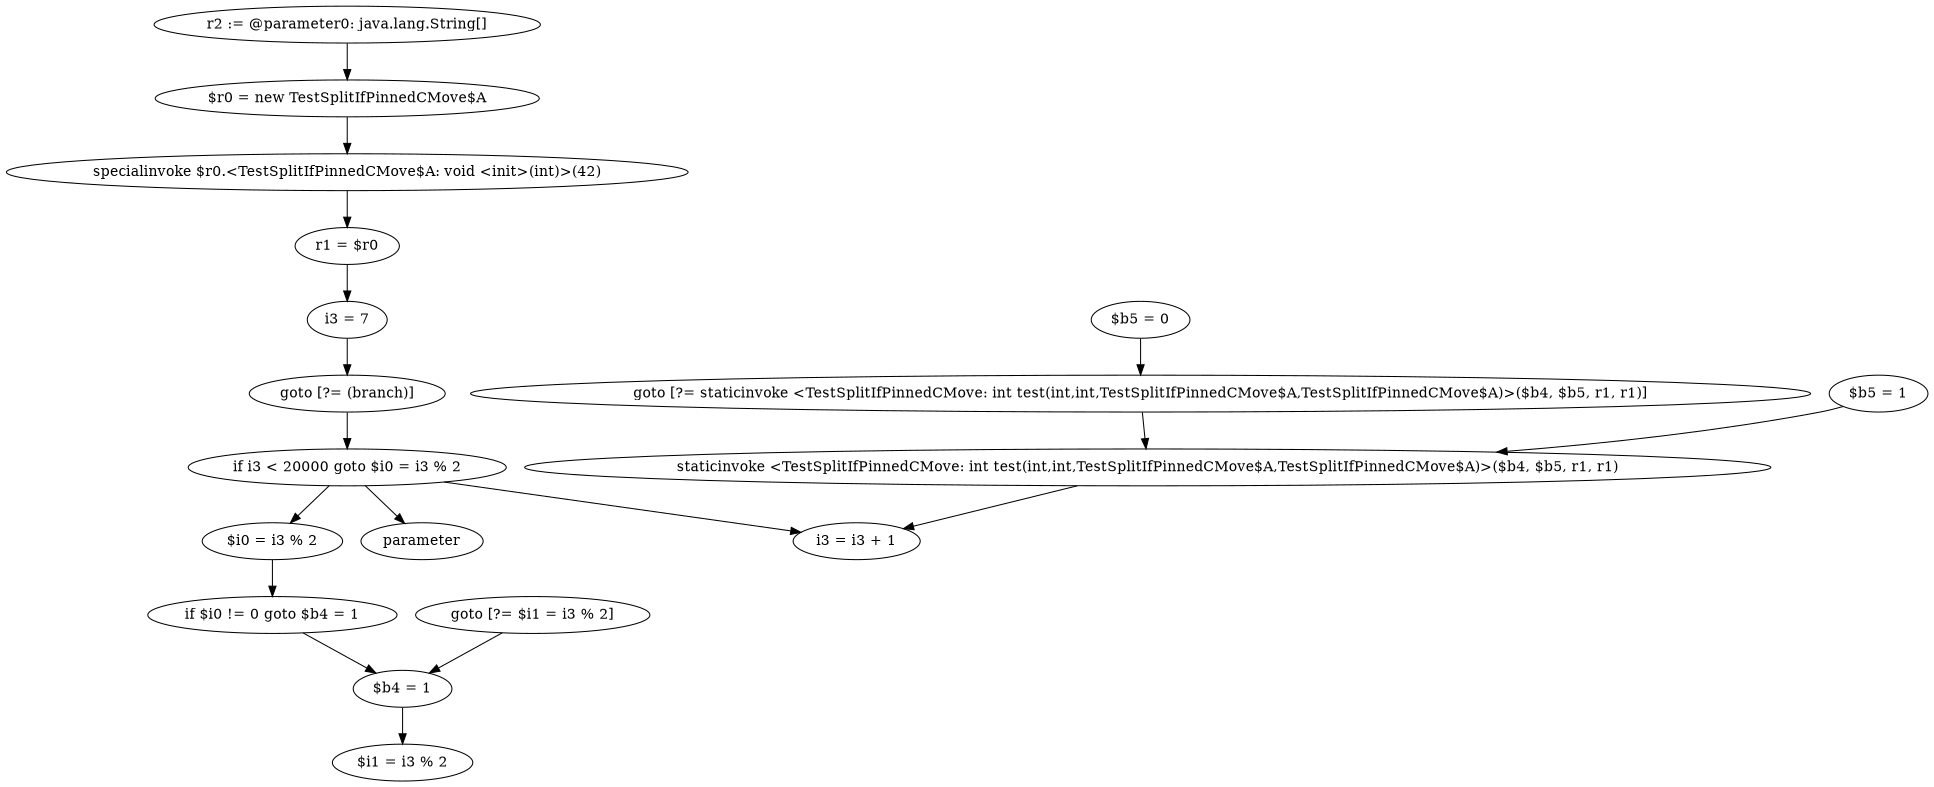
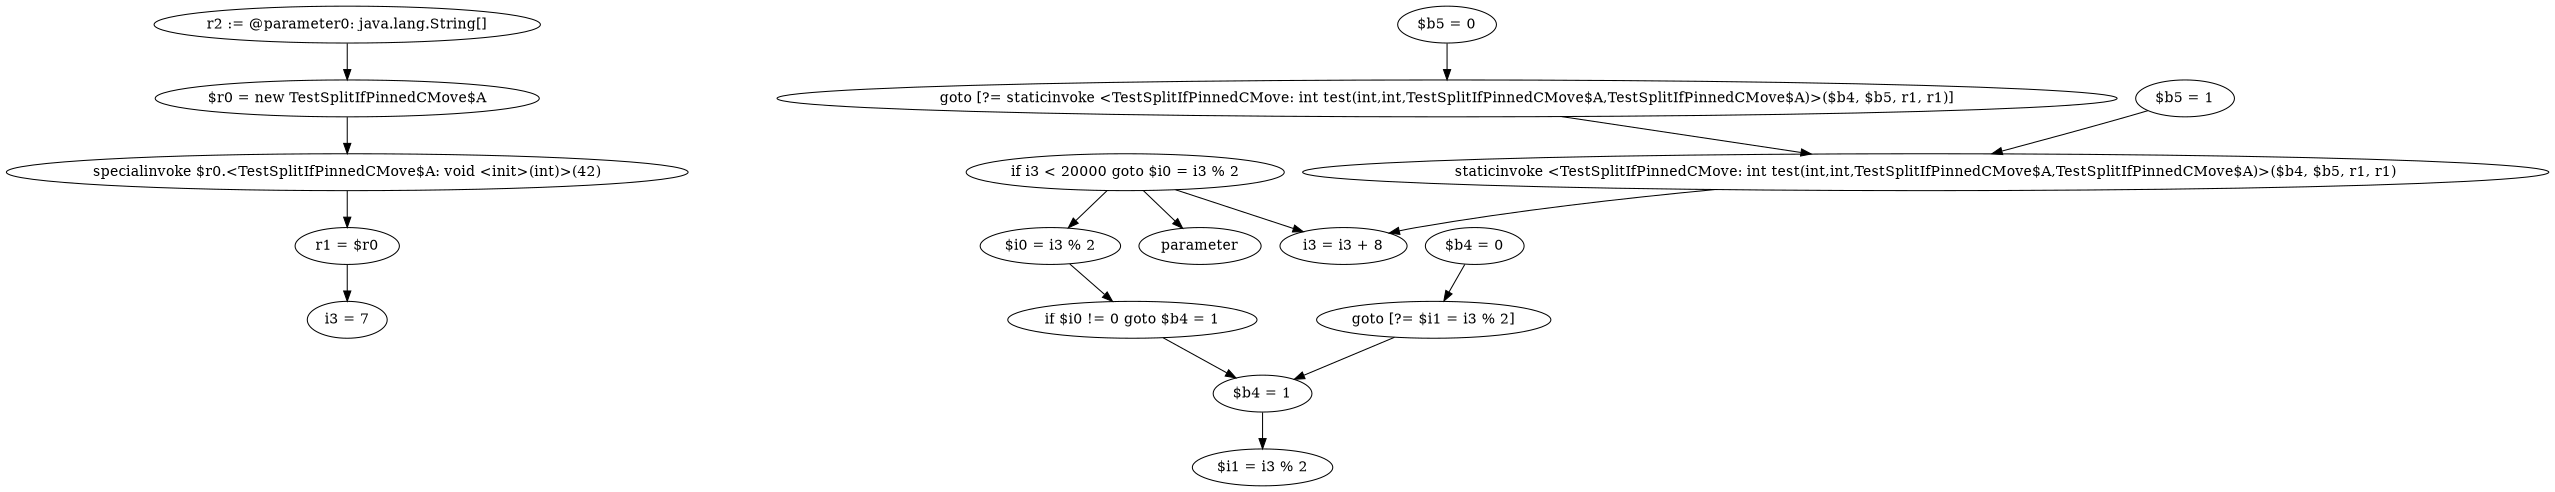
node "$b4 = 0": added
node "goto [?= (branch)]": removed
node "i3 = i3 + 1": label "i3 = i3 + 1" -> "i3 = i3 + 8"
